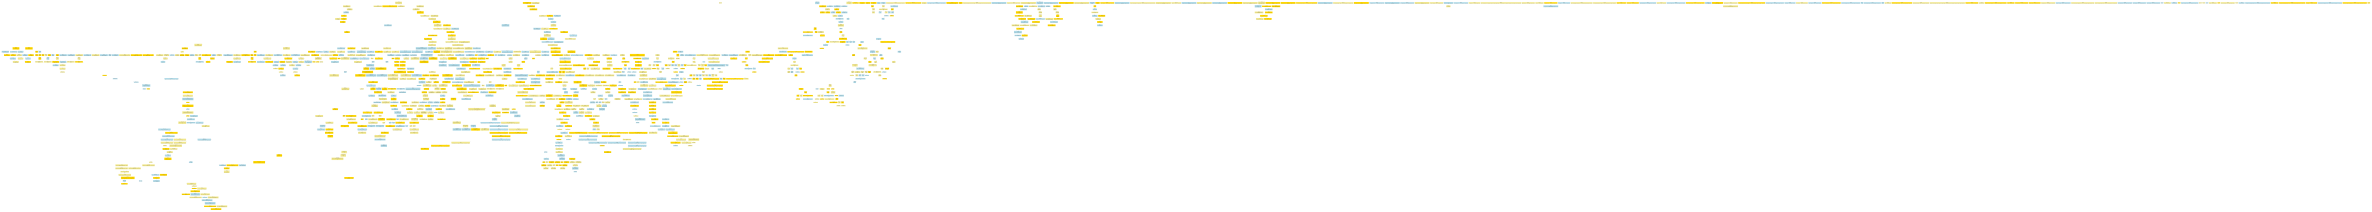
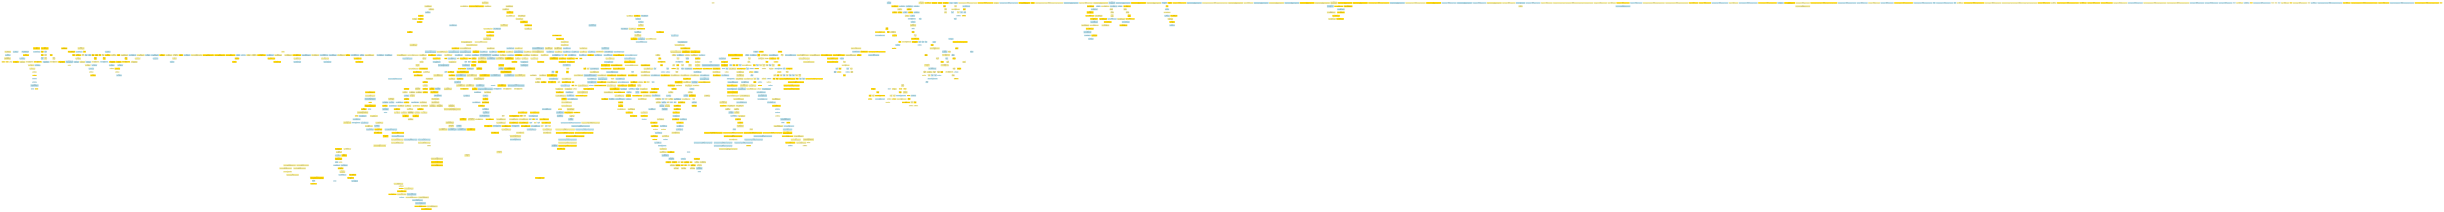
node "NodeID: 245": added
